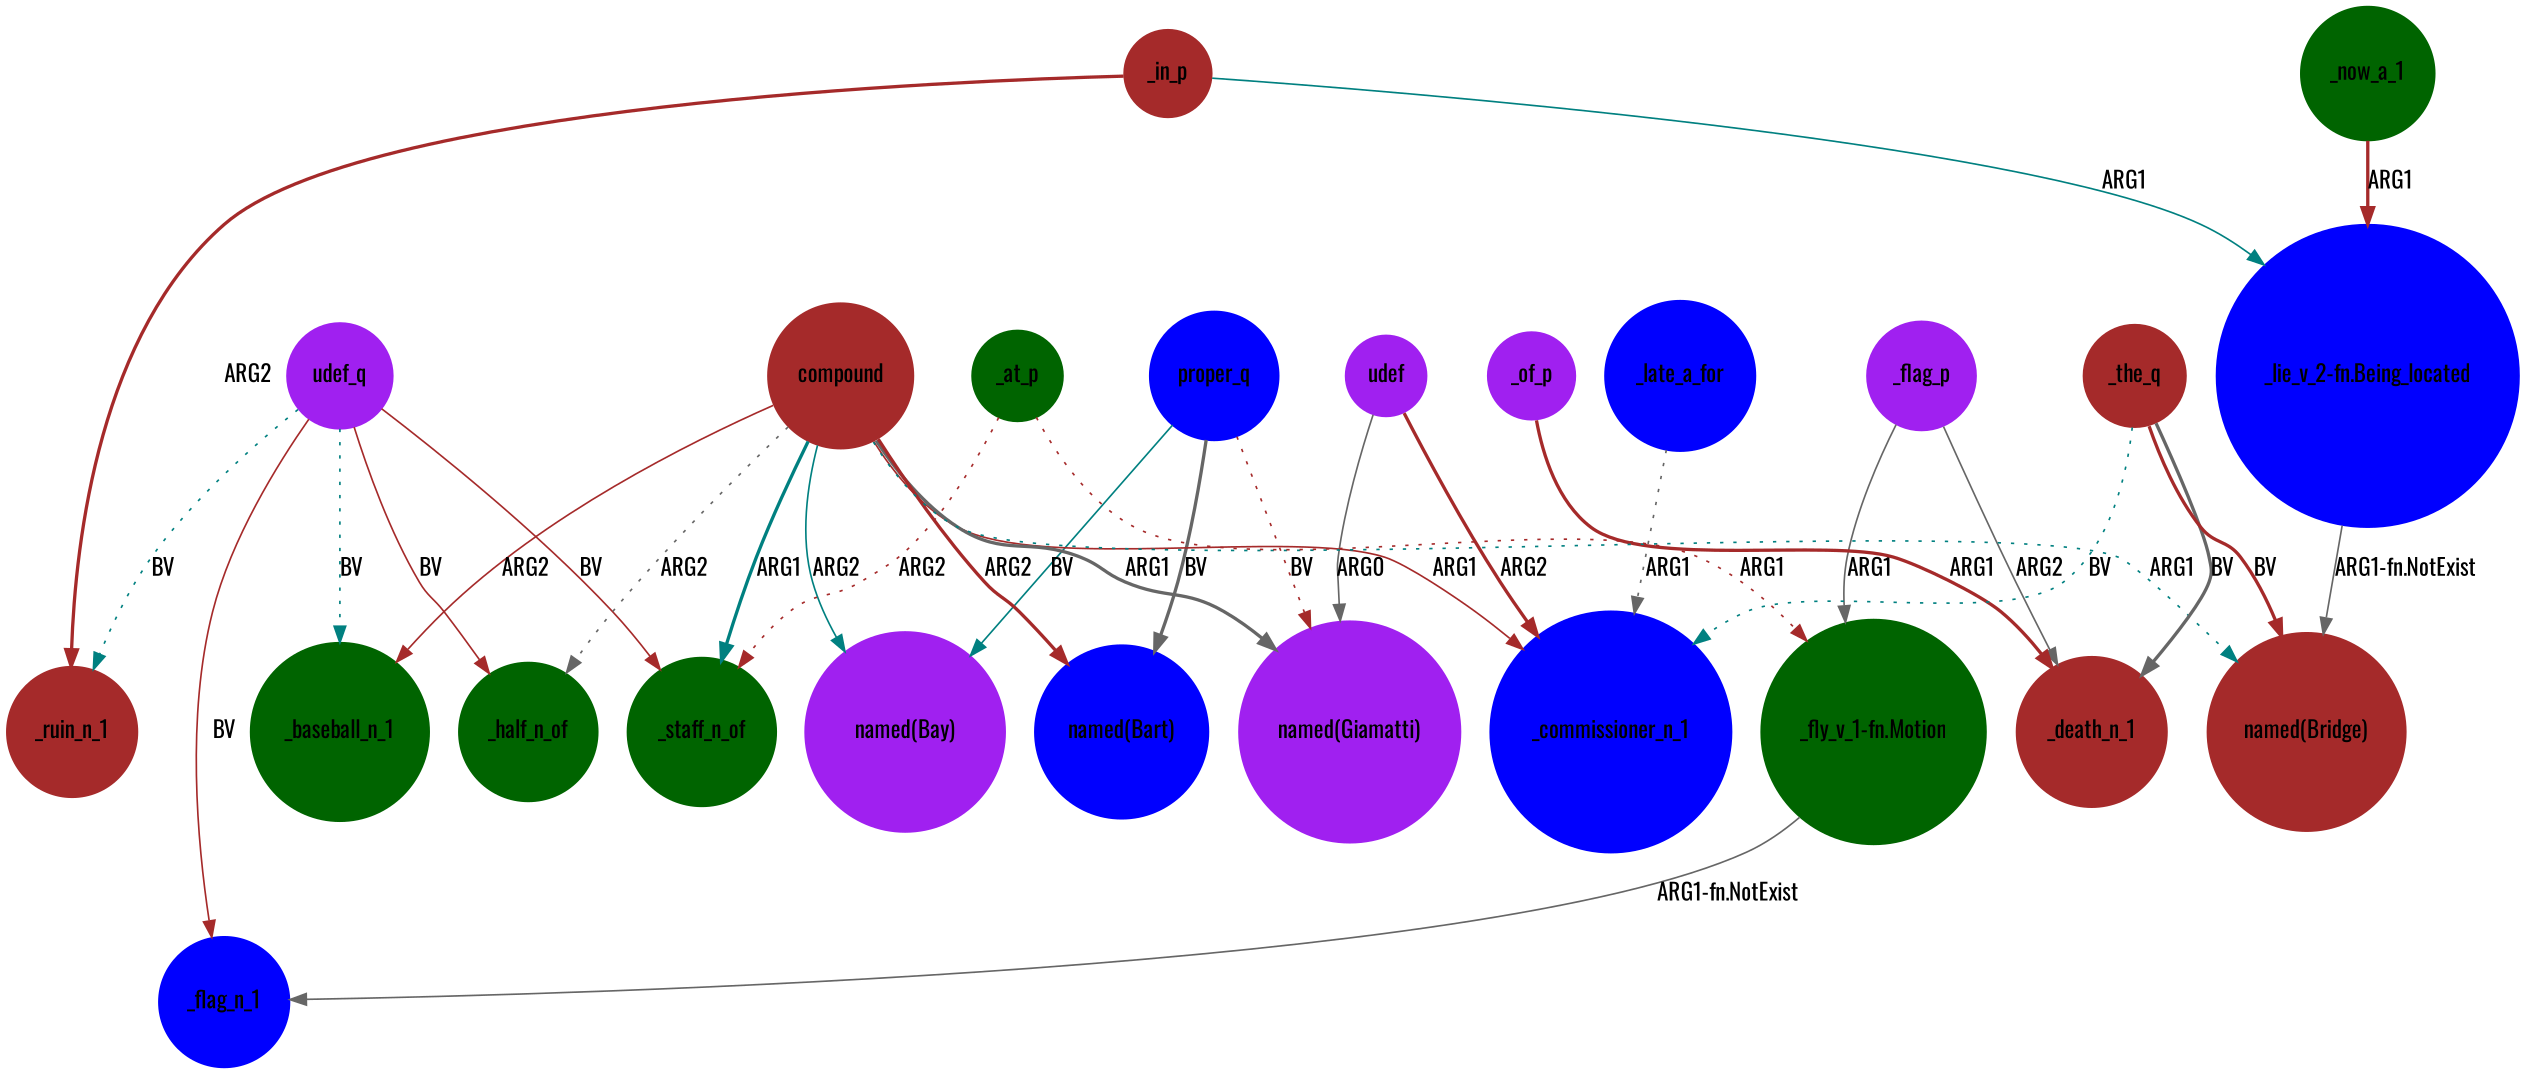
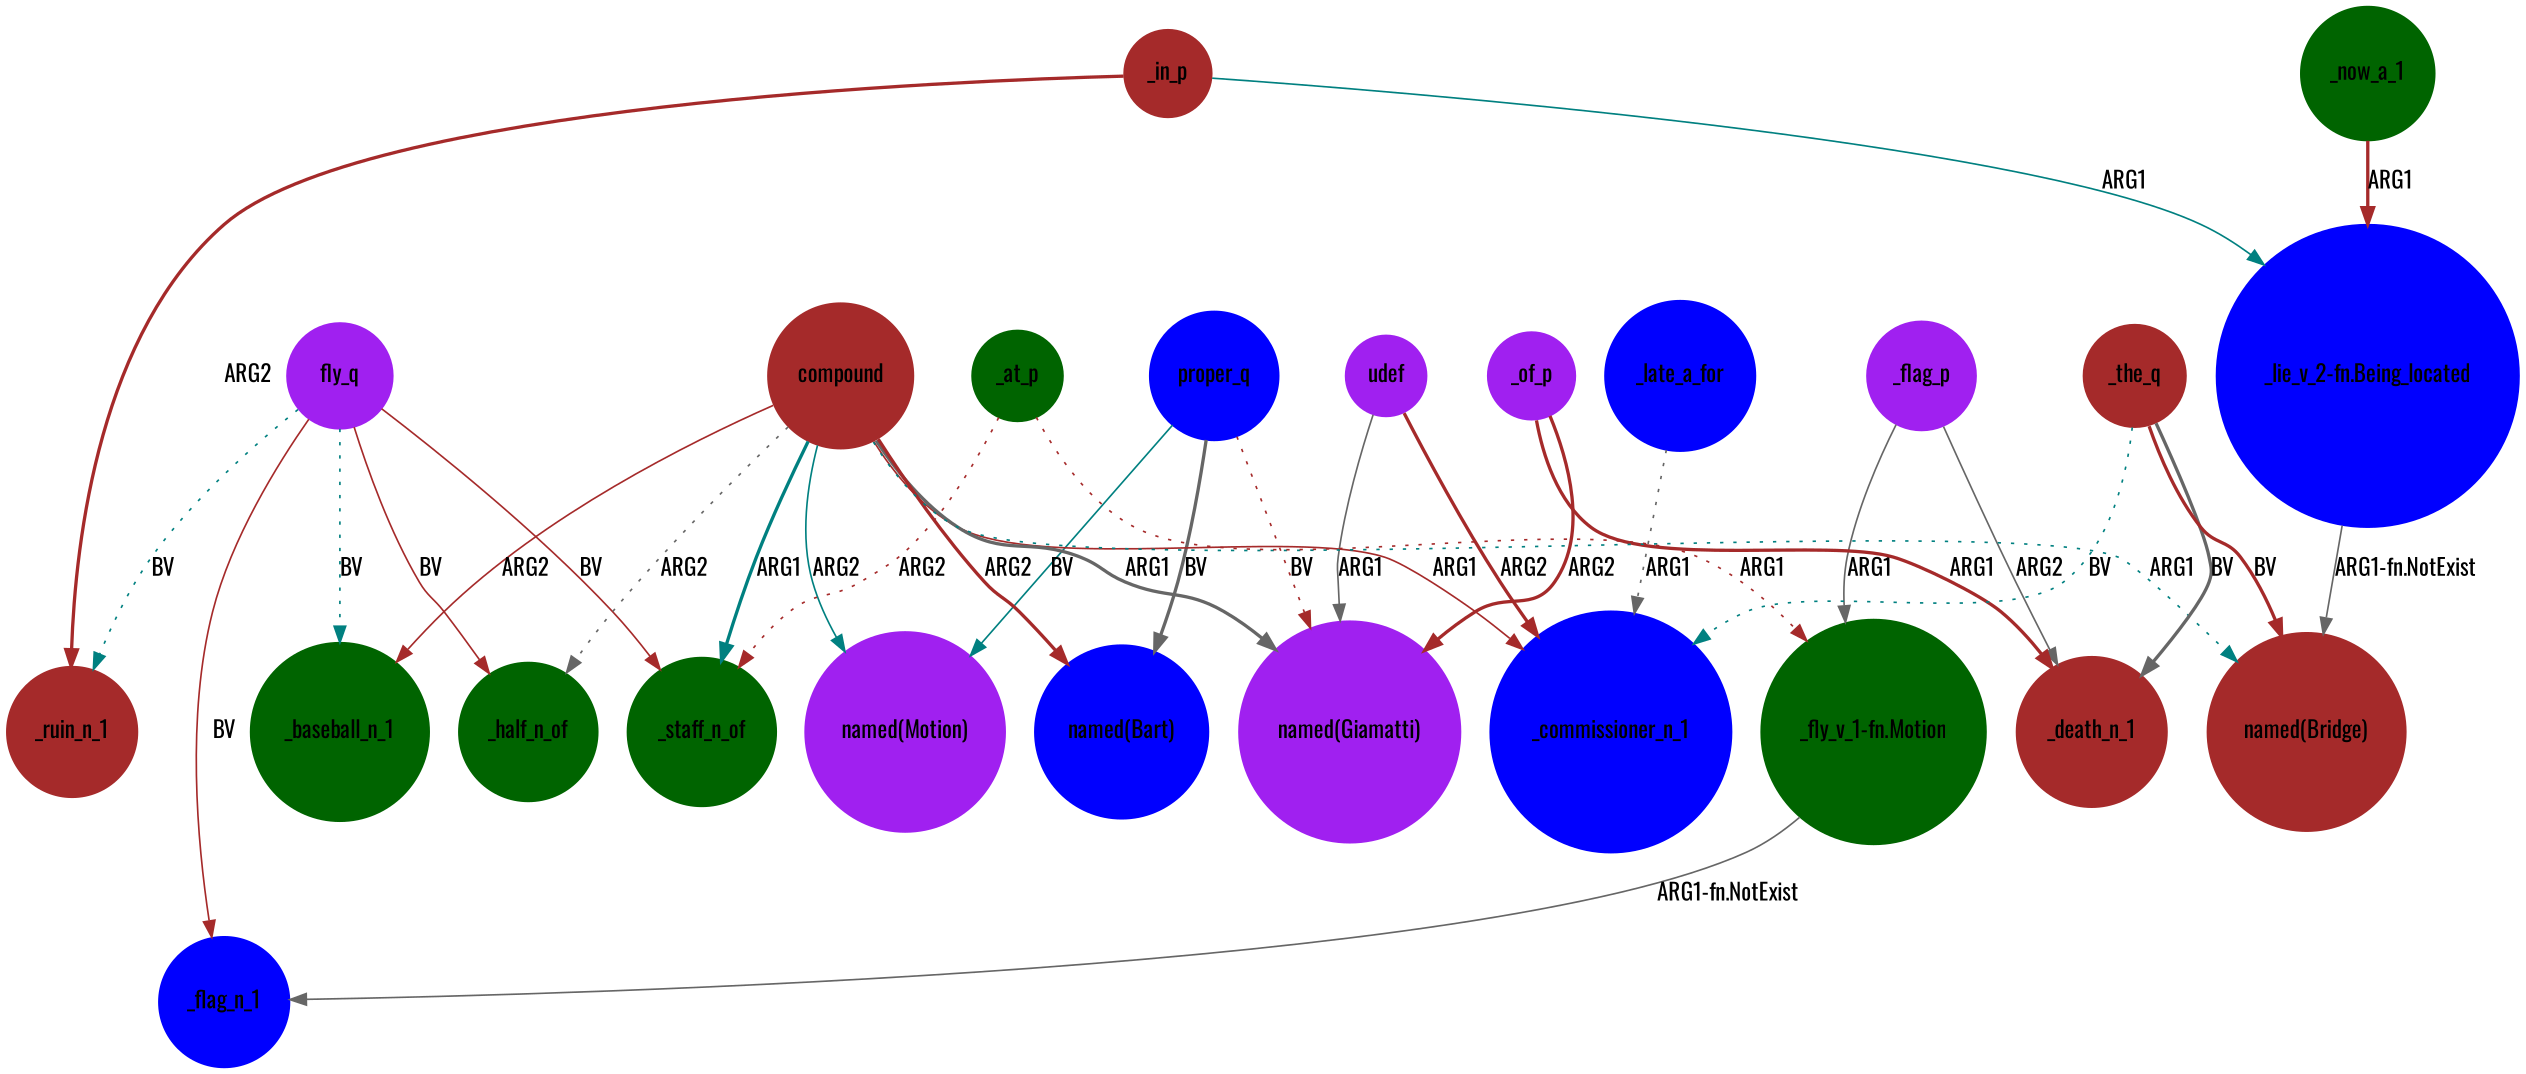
node "udef_q": label "udef_q" -> "fly_q"
edge "_of_p" -> "named(Giamatti)": added, label "ARG2"
edge "udef" -> "named(Giamatti)": label "ARG0" -> "ARG1"
node "named(Bay)": label "named(Bay)" -> "named(Motion)"
